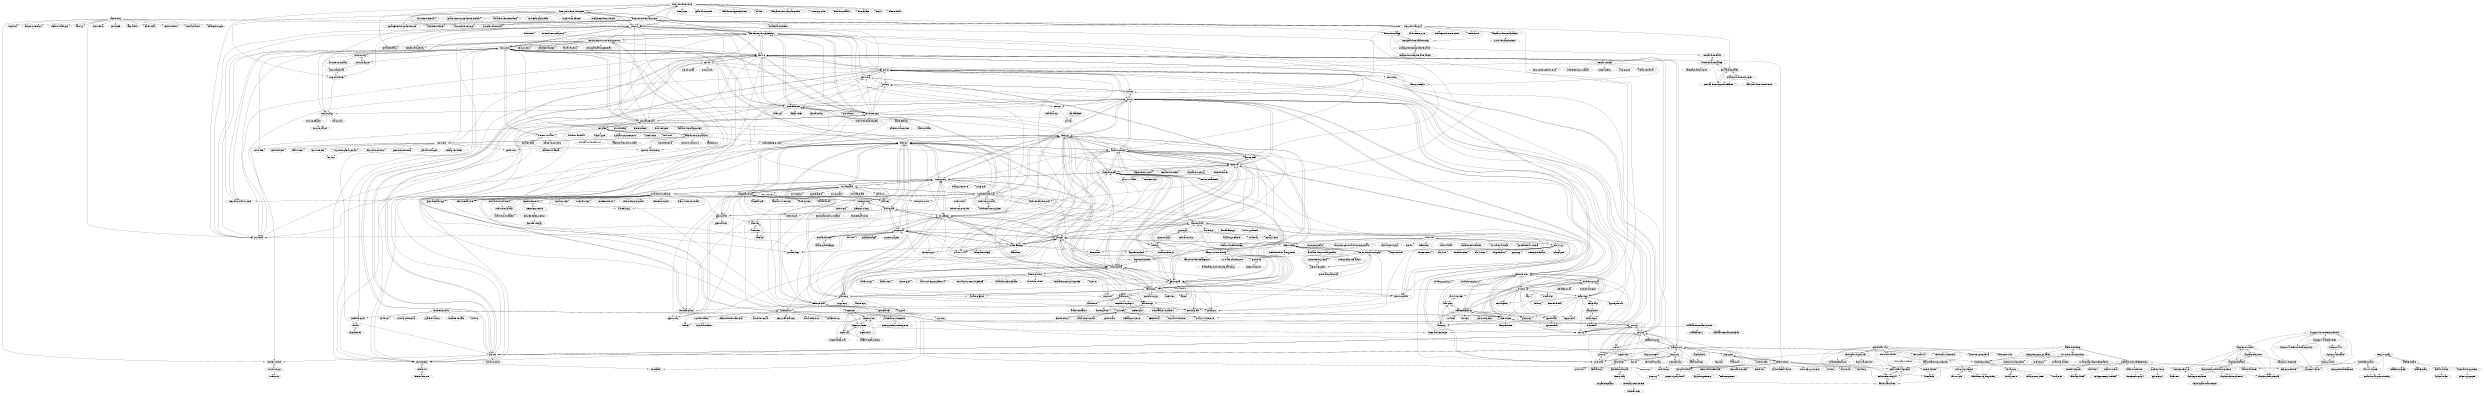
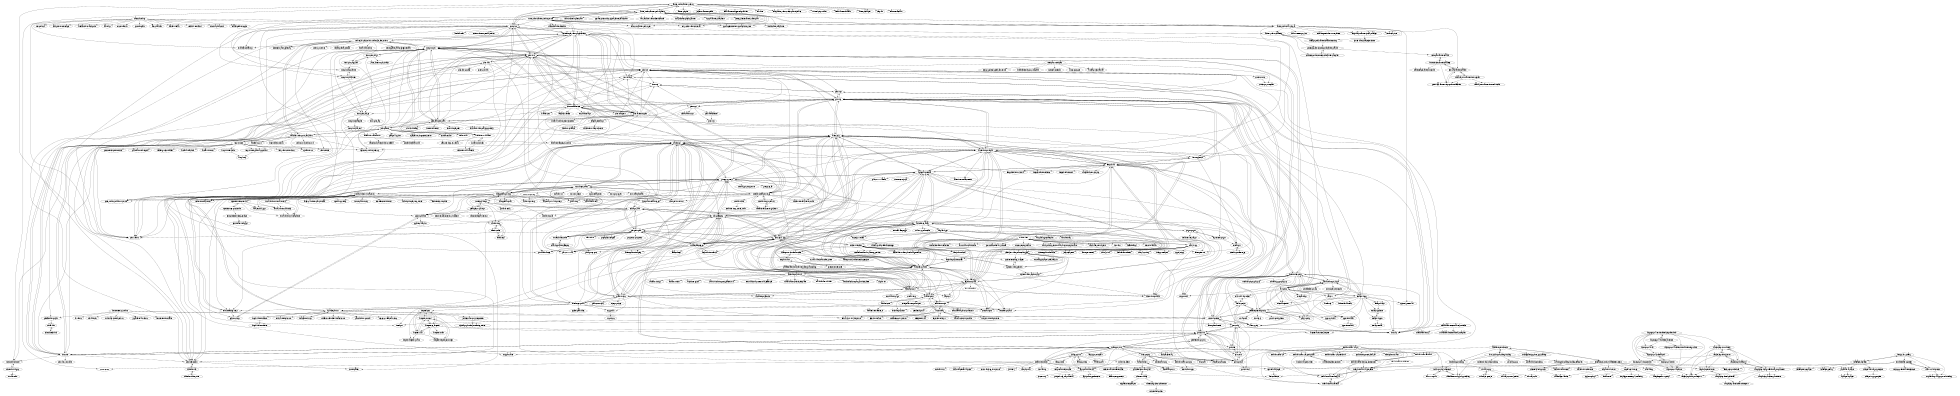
node "hintikkasworld/hintikkasworld": label "hintikkasworld/hintikkasworld" -> "spinkit/hintikkasworld"
node "talkiq/pystun3": added
